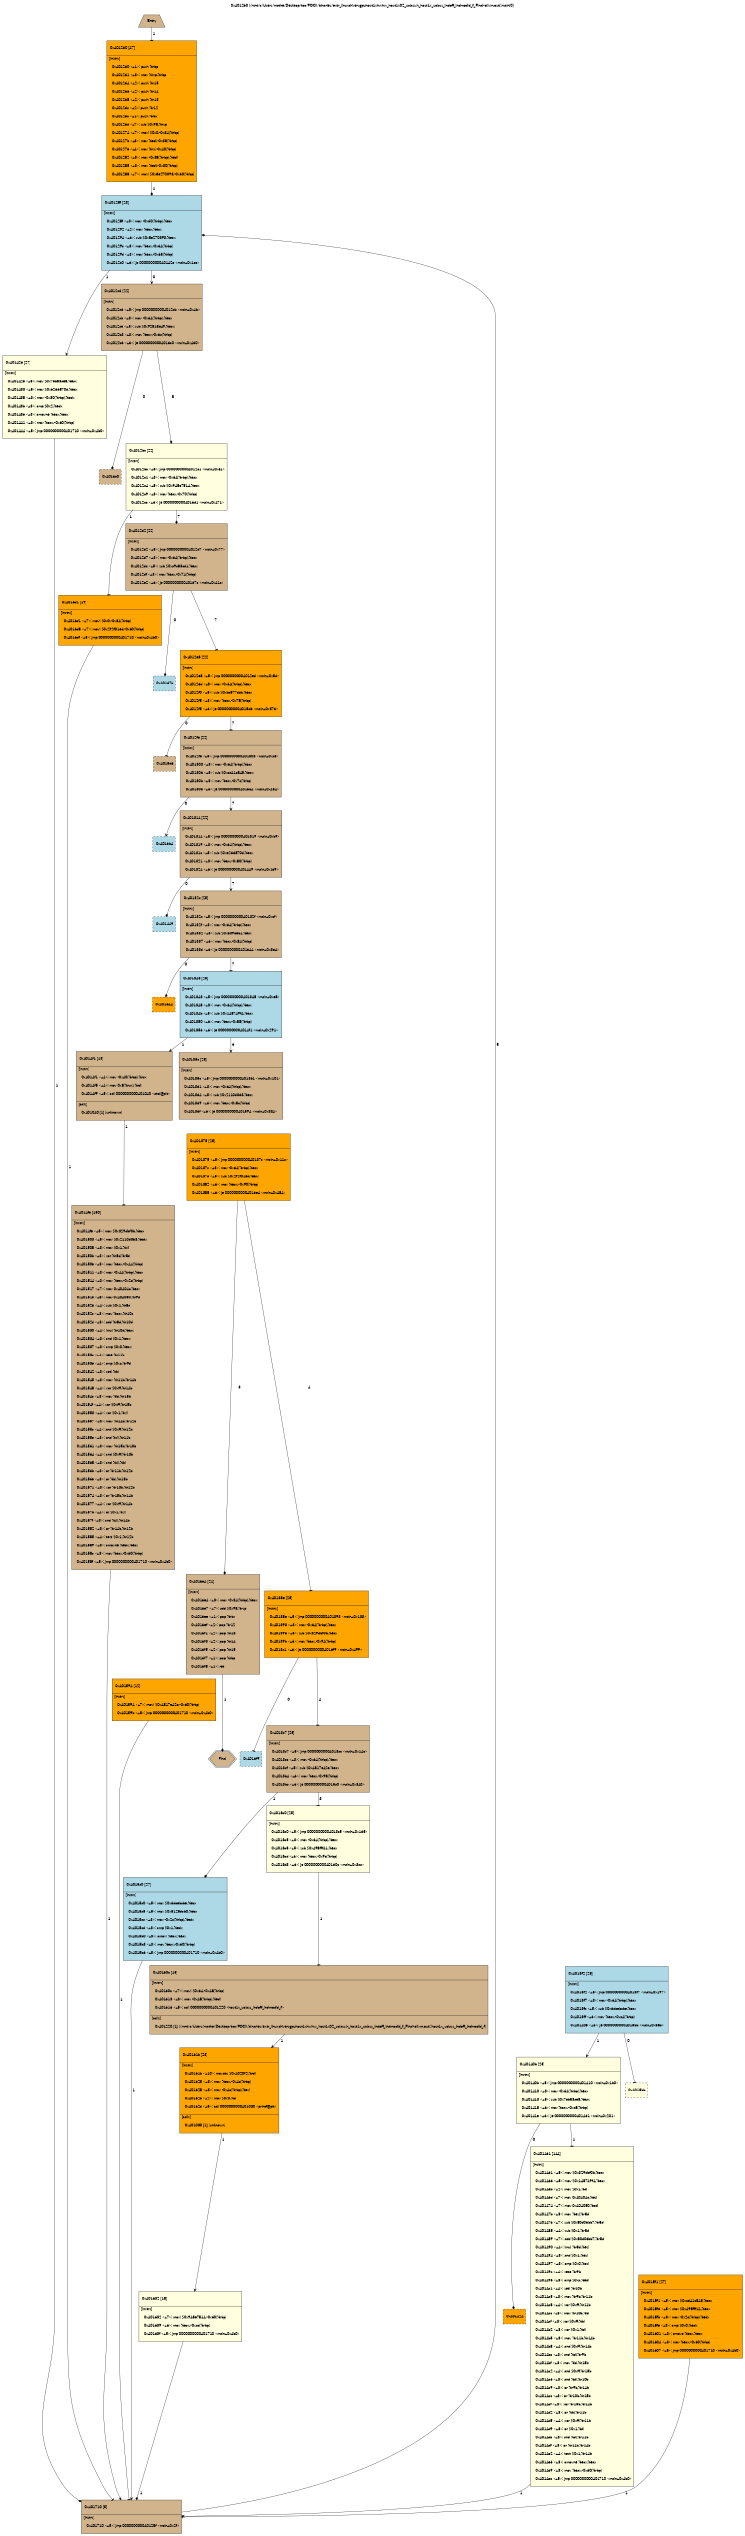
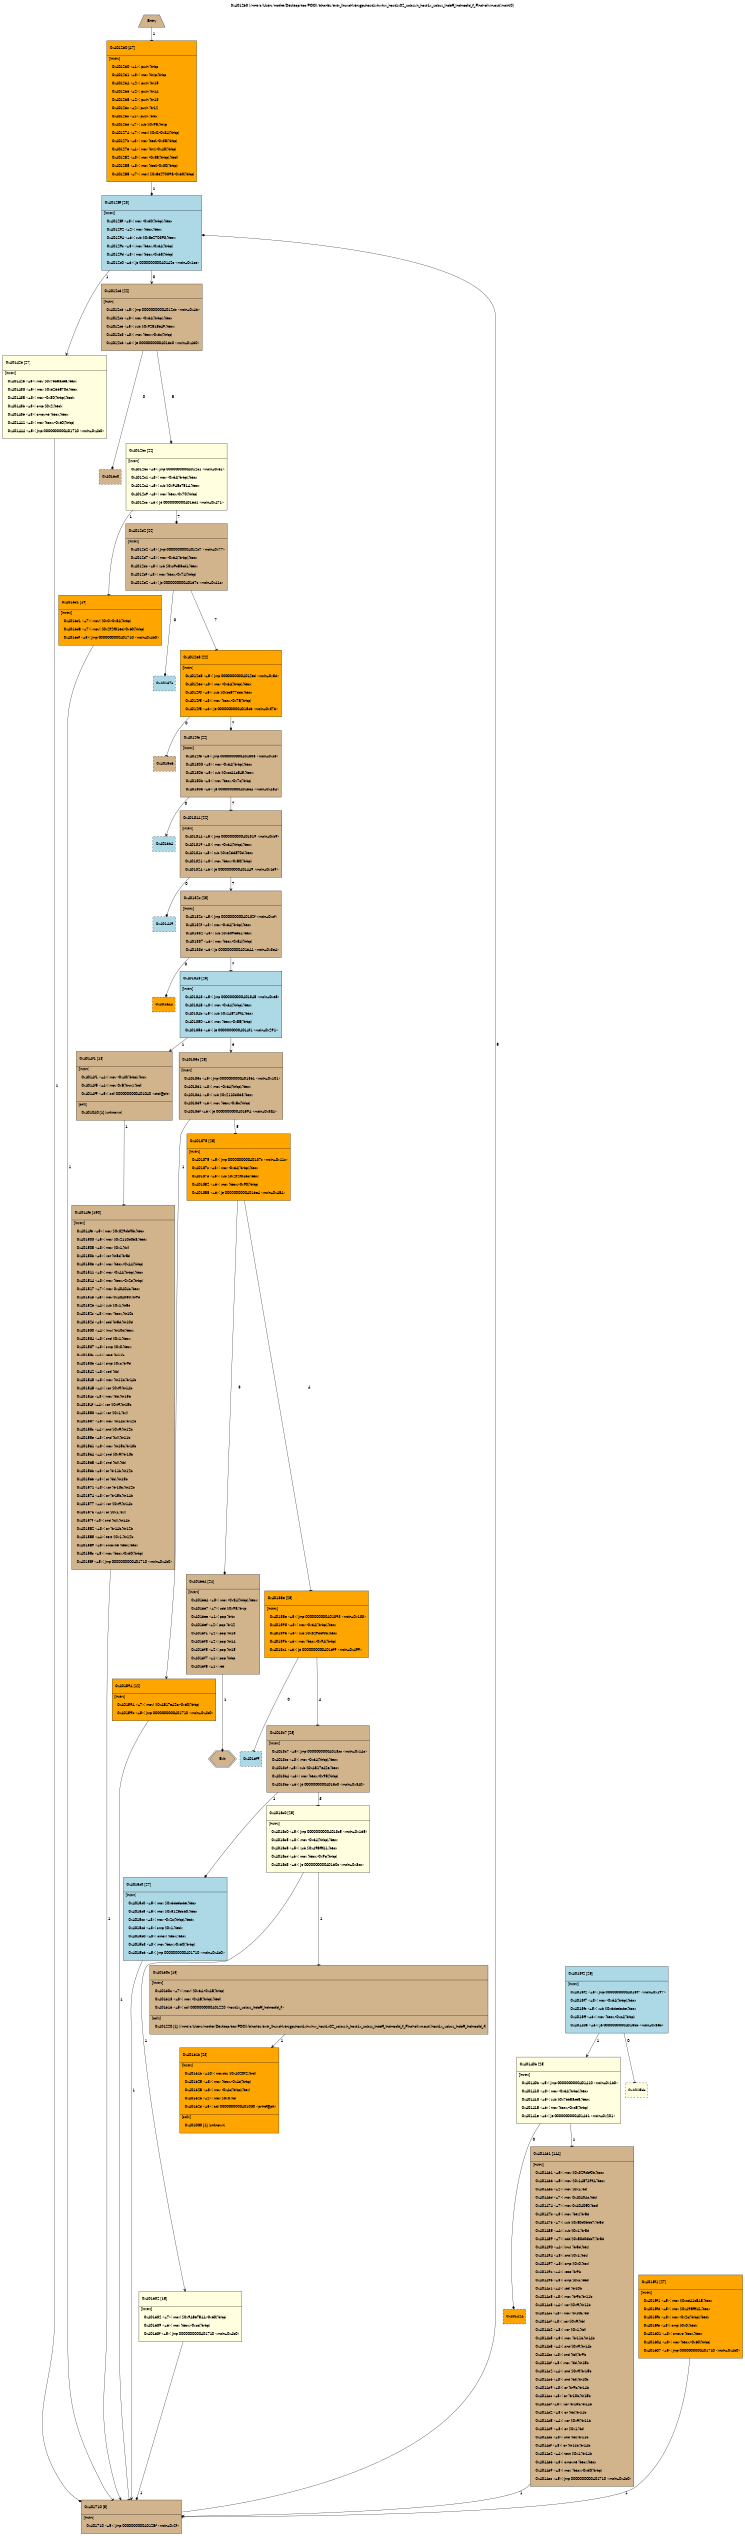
edge "0x4012e8 [22]" -> "0x4012fe [22]": arrowhead tee -> diamond
edge "0x4012fe [22]" -> "0x401314 [22]": arrowhead vee -> tee
edge "0x40135c [25]" -> "0x401375 [25]": added, label "5"
edge "0x40135c [25]" -> "0x401594 [12]": added, label "1"
node "Final": label "Final" -> "Exit"
edge "0x40161b [23]" -> "0x401632 [18]": now "0x4013c0 [25]" -> "0x401632 [18]"
node "0x401461 [144]": fillcolor lightyellow -> tan
